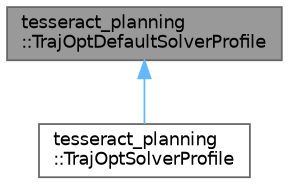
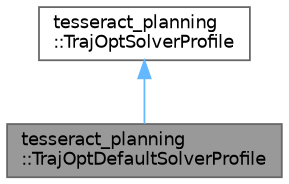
edge "tesseract_planning ::TrajOptSolverProfile" -> "tesseract_planning ::TrajOptDefaultSolverProfile": reversed
